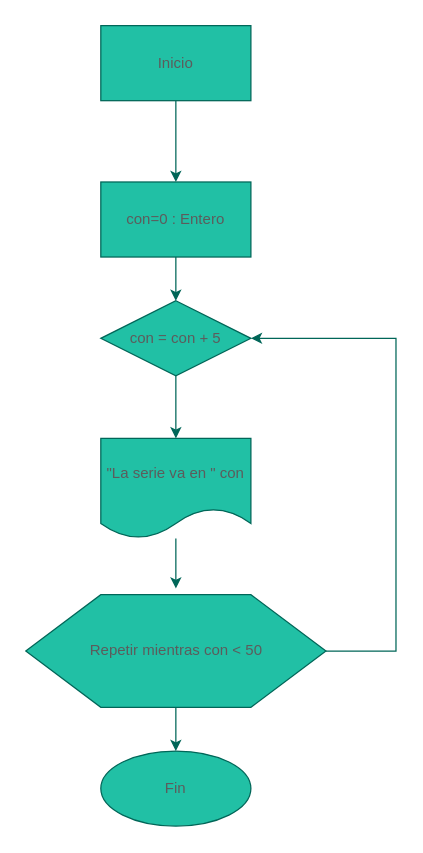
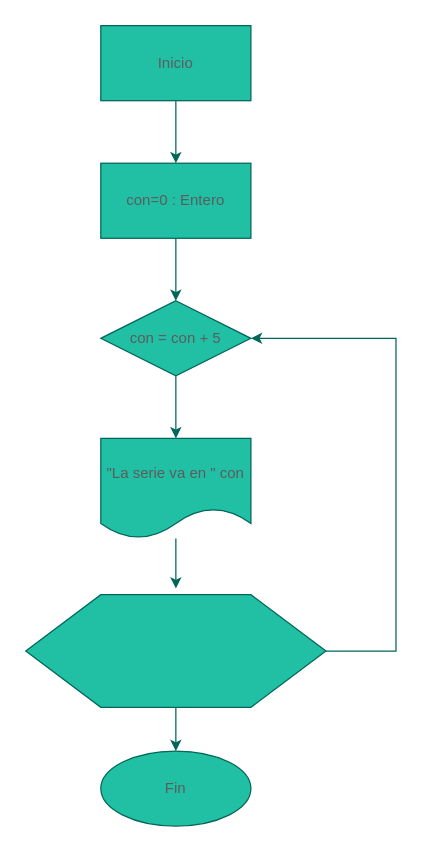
node "con=0 : Entero": moved (176, 219) -> (176, 201)
node "Repetir mientras con < 50": removed
